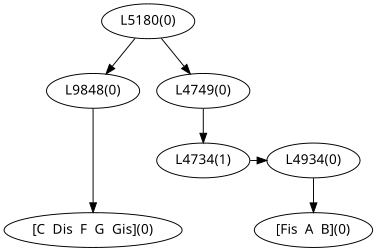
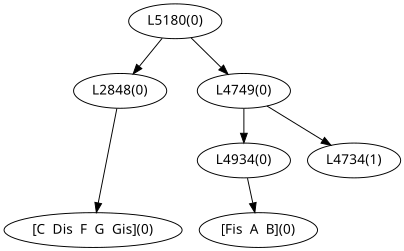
node "L9848(0)": label "L9848(0)" -> "L2848(0)"
edge "L4734(1)" -> "L4934(0)": now "L4749(0)" -> "L4934(0)"
